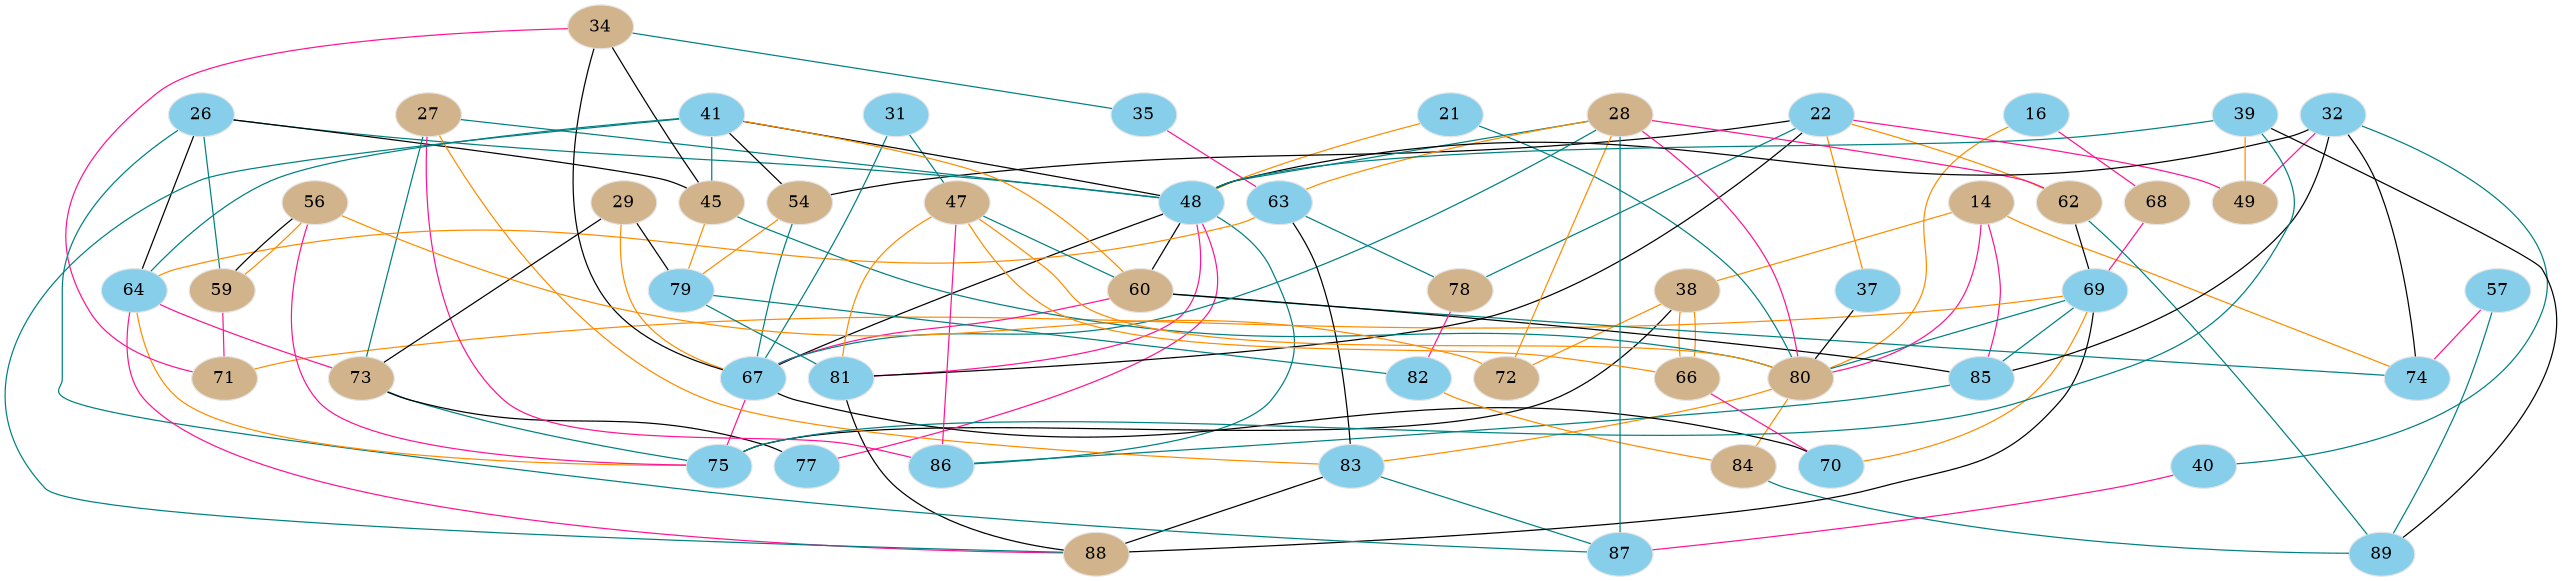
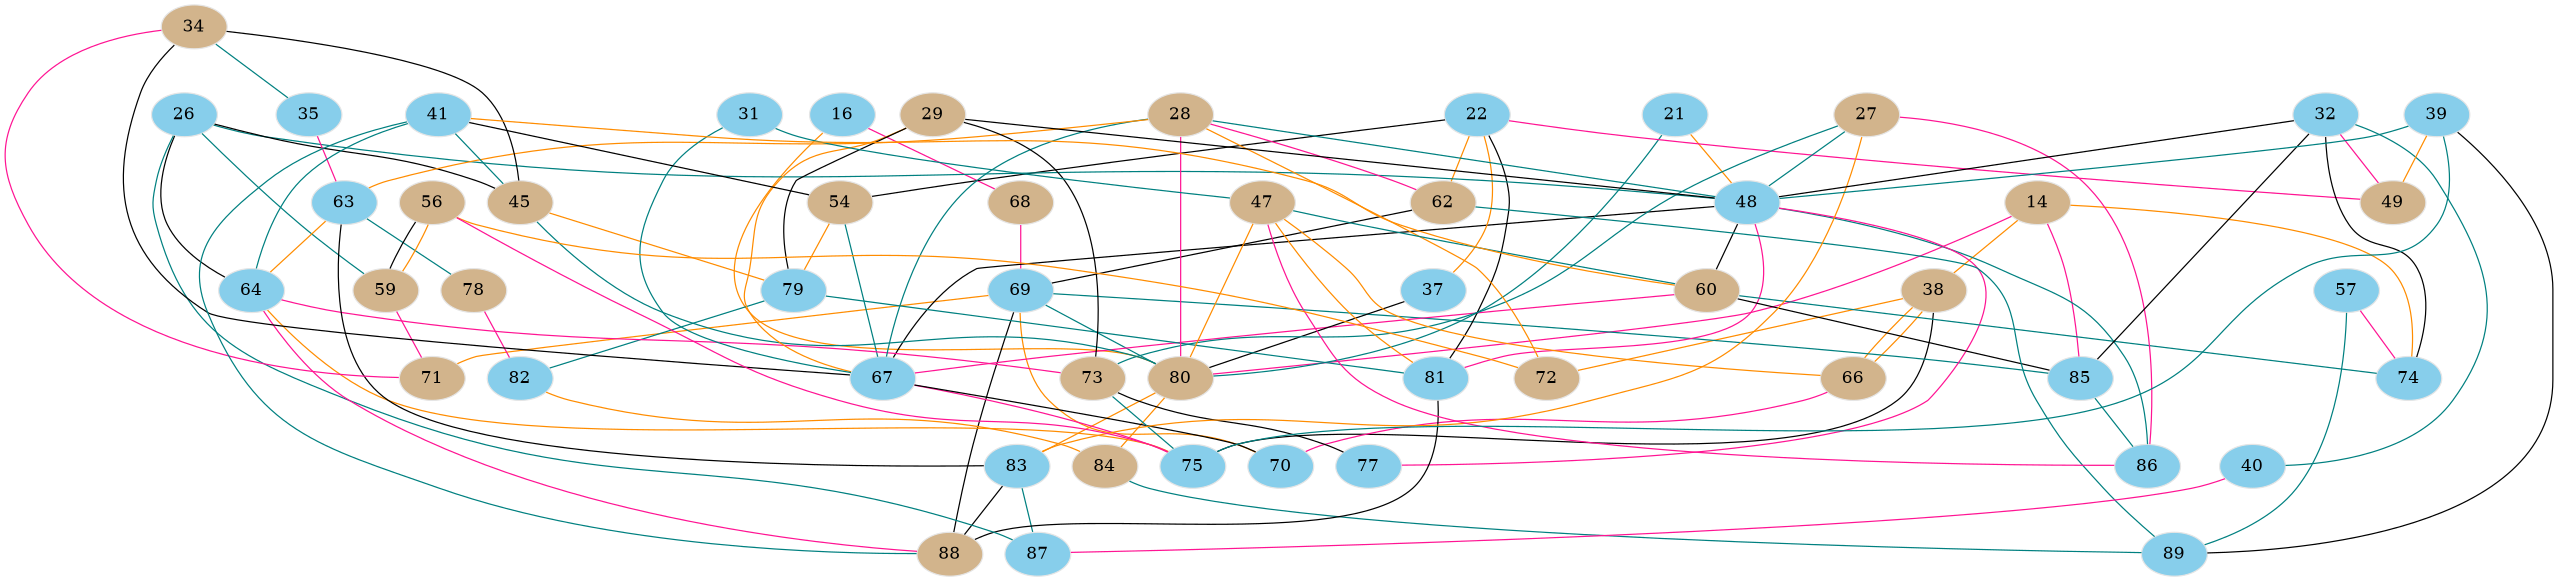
edge "41" -- "48": now "29" -- "48"
edge "22" -- "78": removed
edge "28" -- "87": removed
